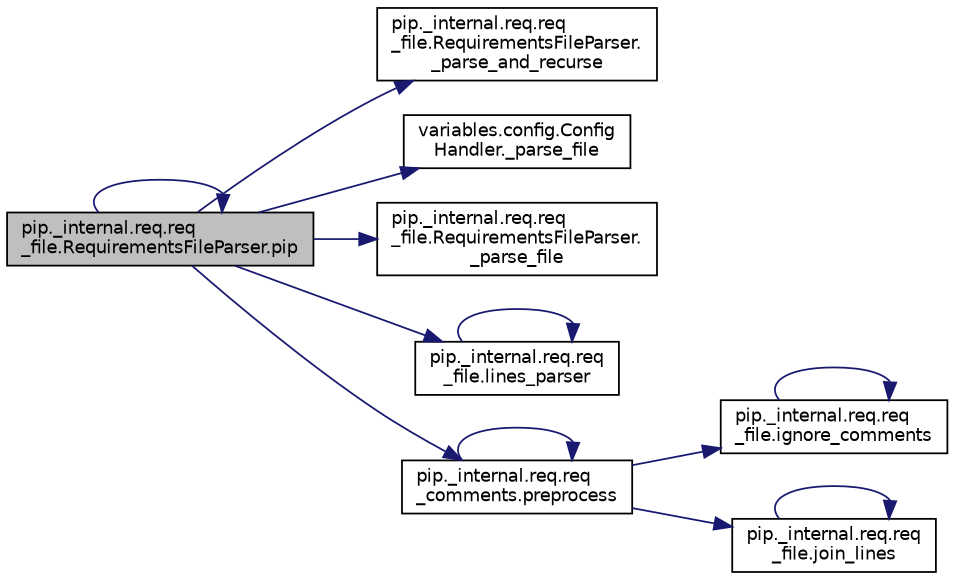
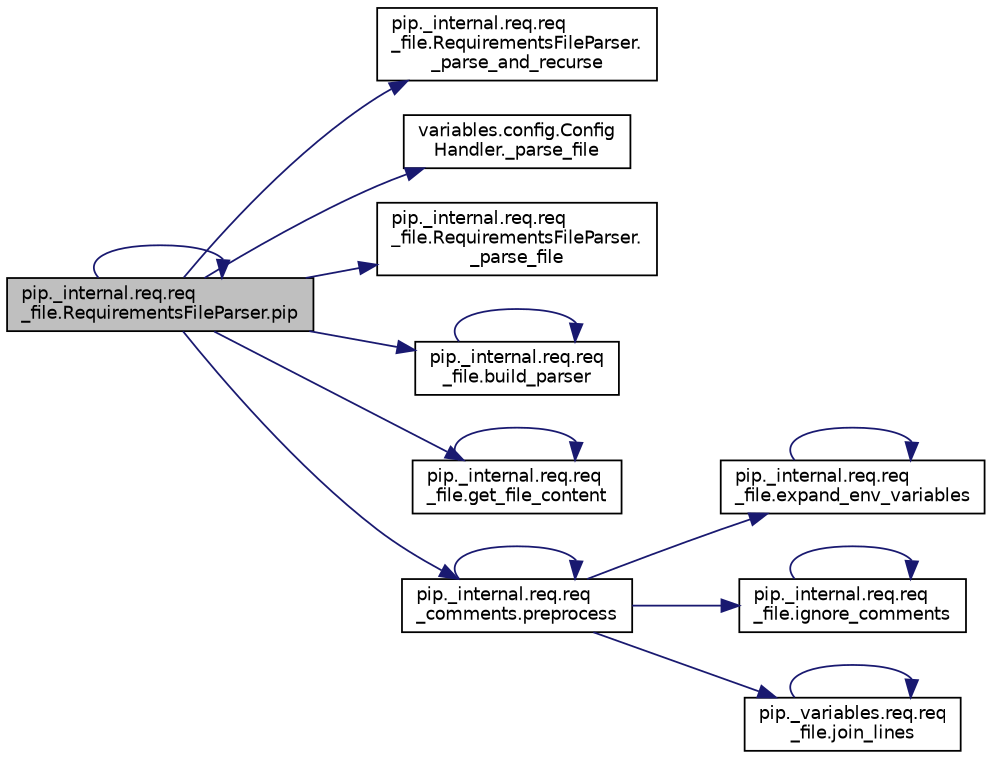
node "pip._internal.req.req _file.lines_parser": label "pip._internal.req.req _file.lines_parser" -> "pip._internal.req.req _file.build_parser"
node "pip._internal.req.req _file.get_file_content": added
node "pip._internal.req.req _file.expand_env_variables": added
node "pip._internal.req.req _file.join_lines": label "pip._internal.req.req _file.join_lines" -> "pip._variables.req.req _file.join_lines"
